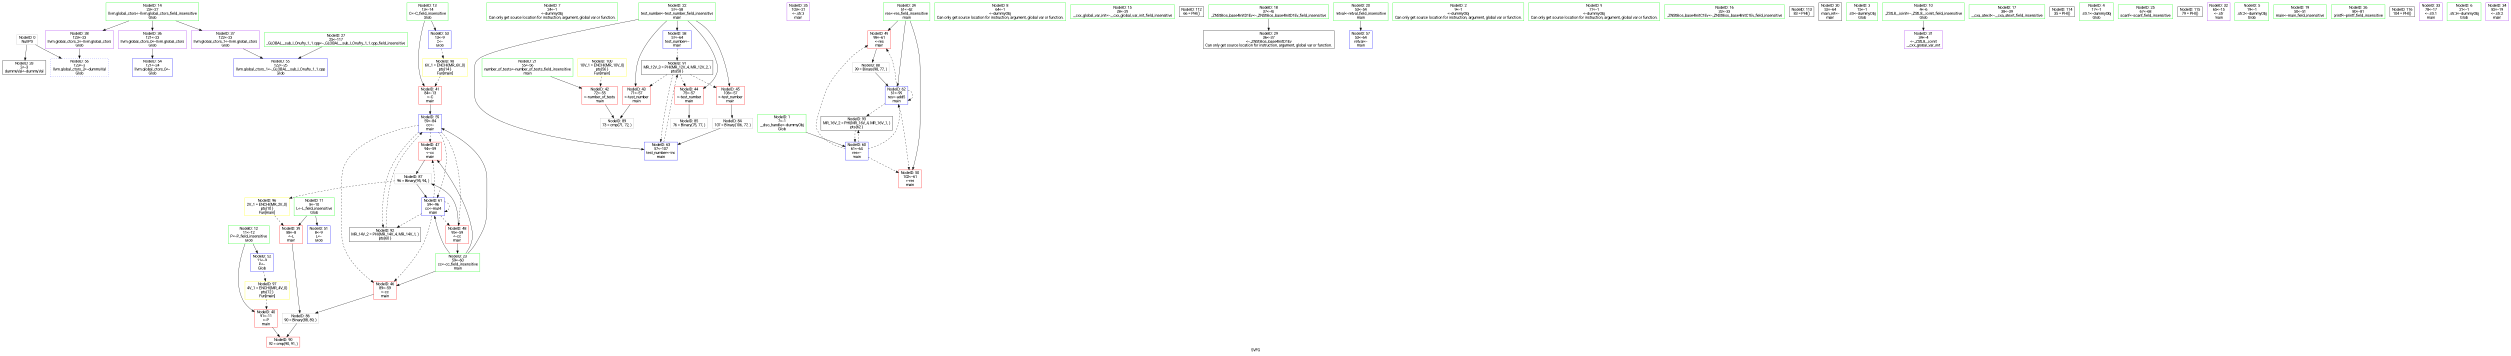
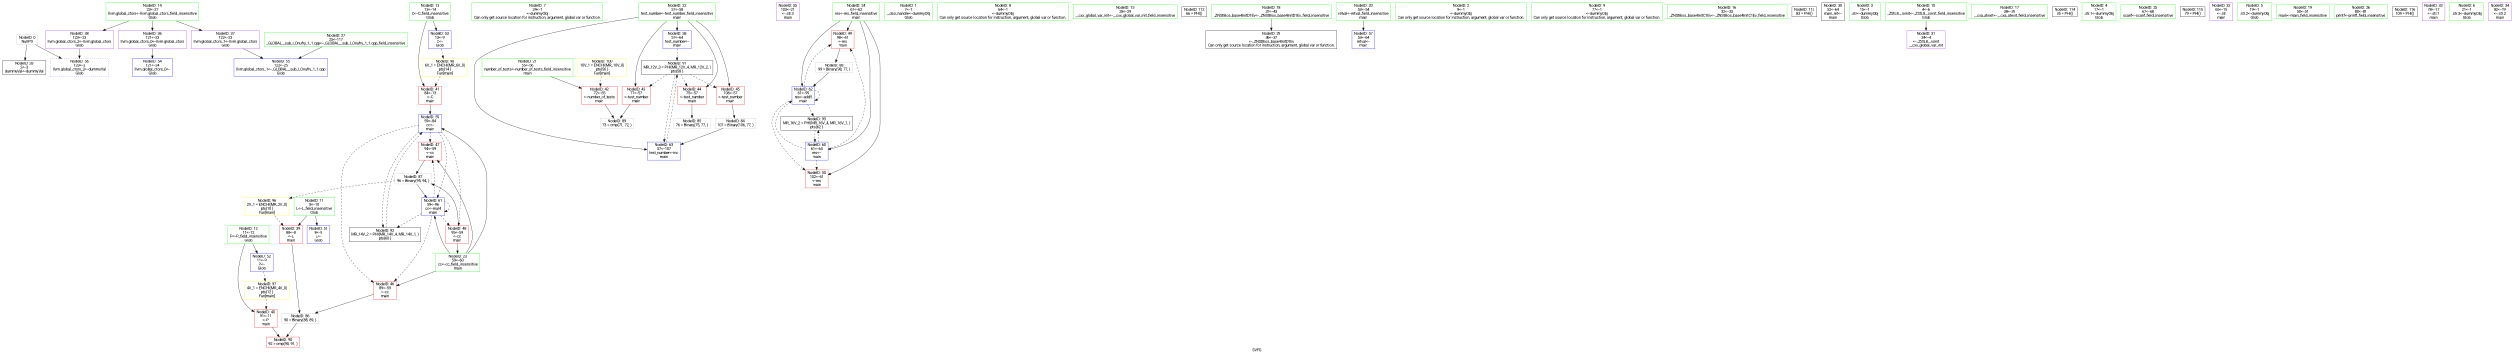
edge "NodeID: 1" -> "NodeID: 60": now "NodeID: 24" -> "NodeID: 60"
